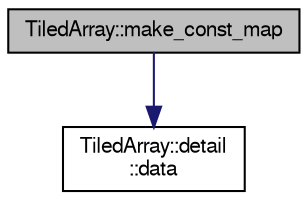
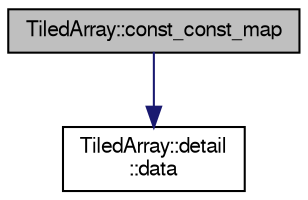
node "TiledArray::make_const_map": label "TiledArray::make_const_map" -> "TiledArray::const_const_map"
